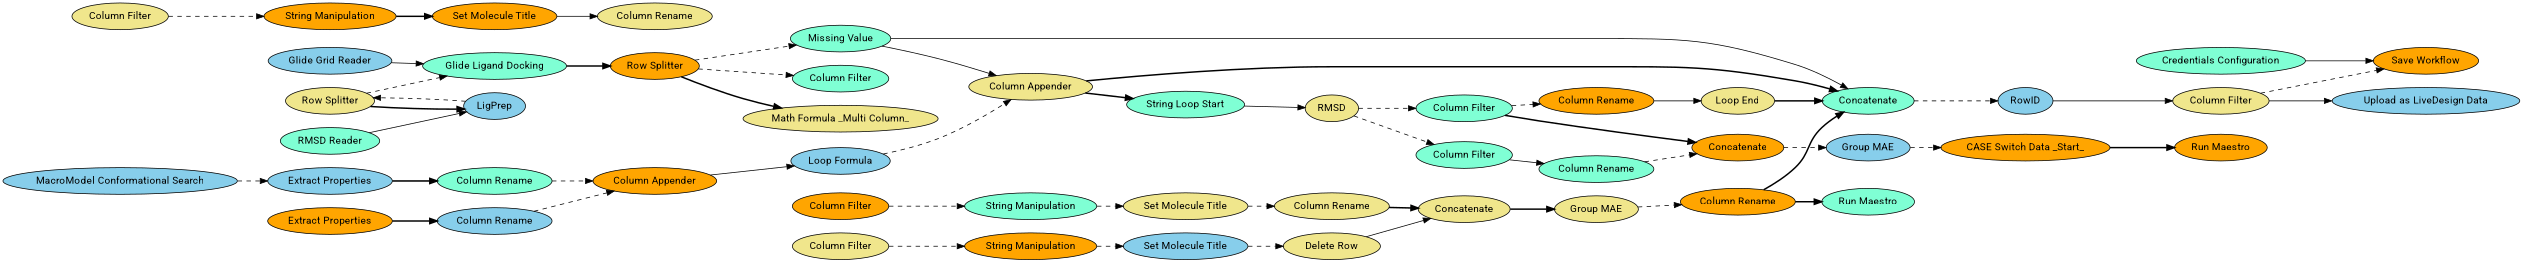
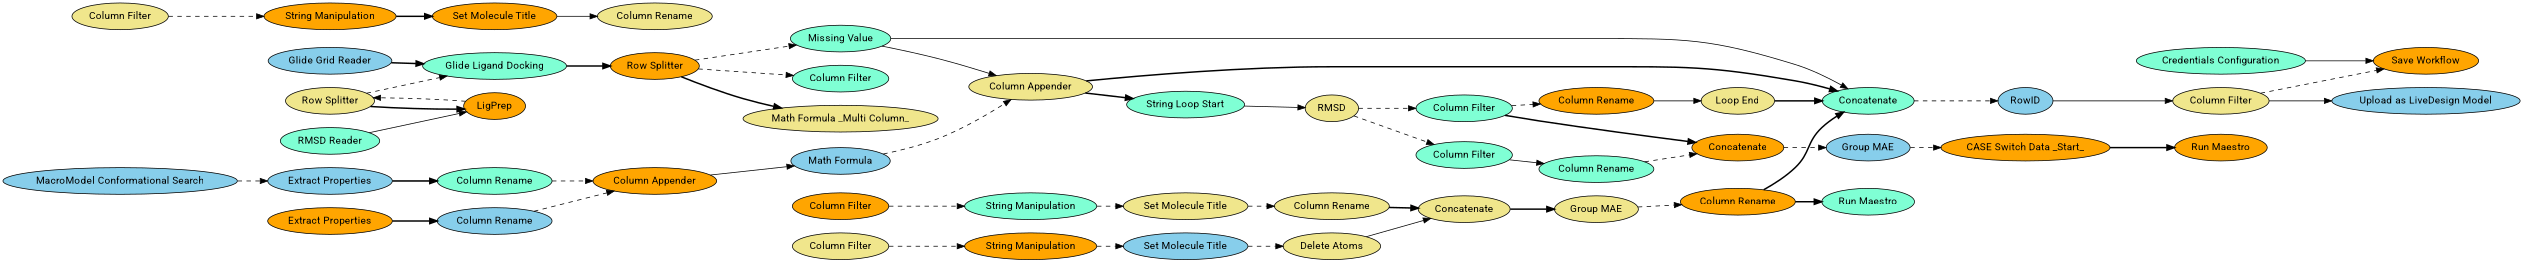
edge "Glide Grid Reader" -> "Glide Ligand Docking": style solid -> bold
node "Upload as LiveDesign Data": label "Upload as LiveDesign Data" -> "Upload as LiveDesign Model"
node "LigPrep": fillcolor skyblue -> orange
node "Loop Formula": label "Loop Formula" -> "Math Formula"
node "Delete Row": label "Delete Row" -> "Delete Atoms"
